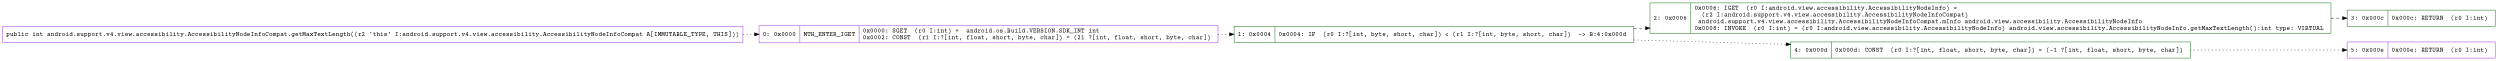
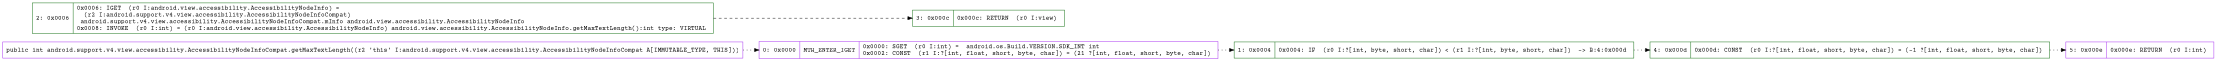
node "3: 0x000c": text "0x000c: RETURN  (r0 I:int)" -> "0x000c: RETURN  (r0 I:view)"
edge "1: 0x0004" -> "2: 0x0006": removed
